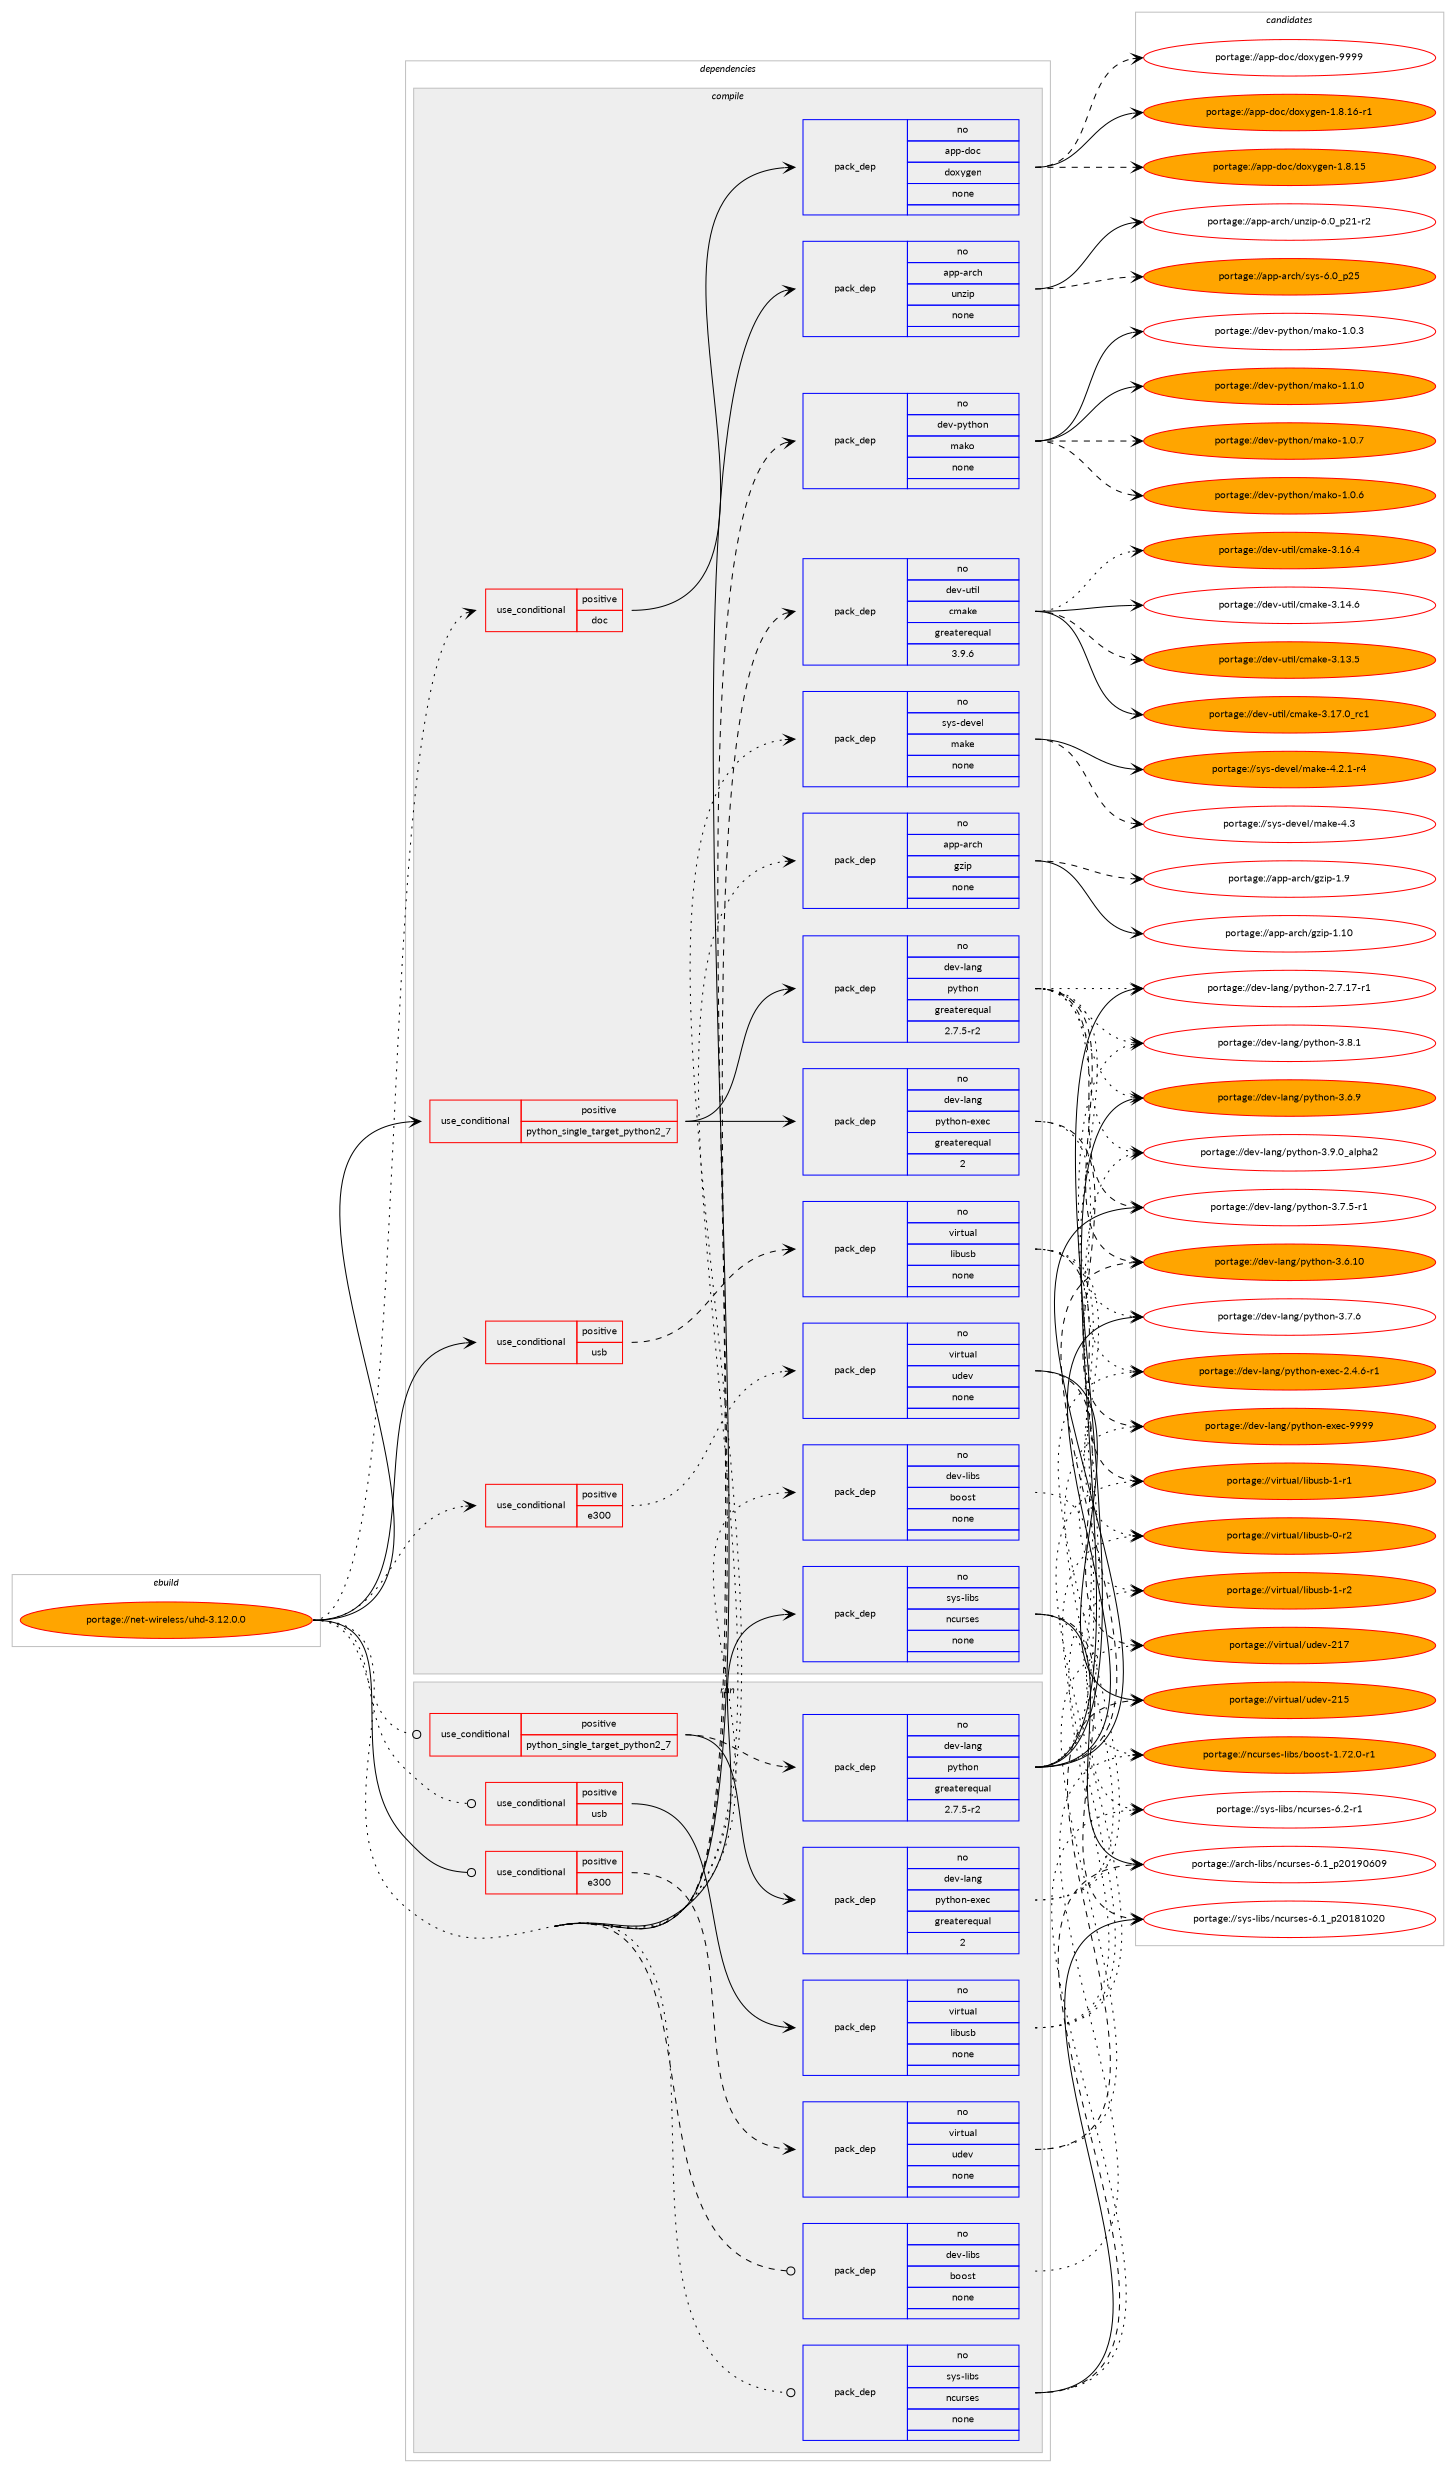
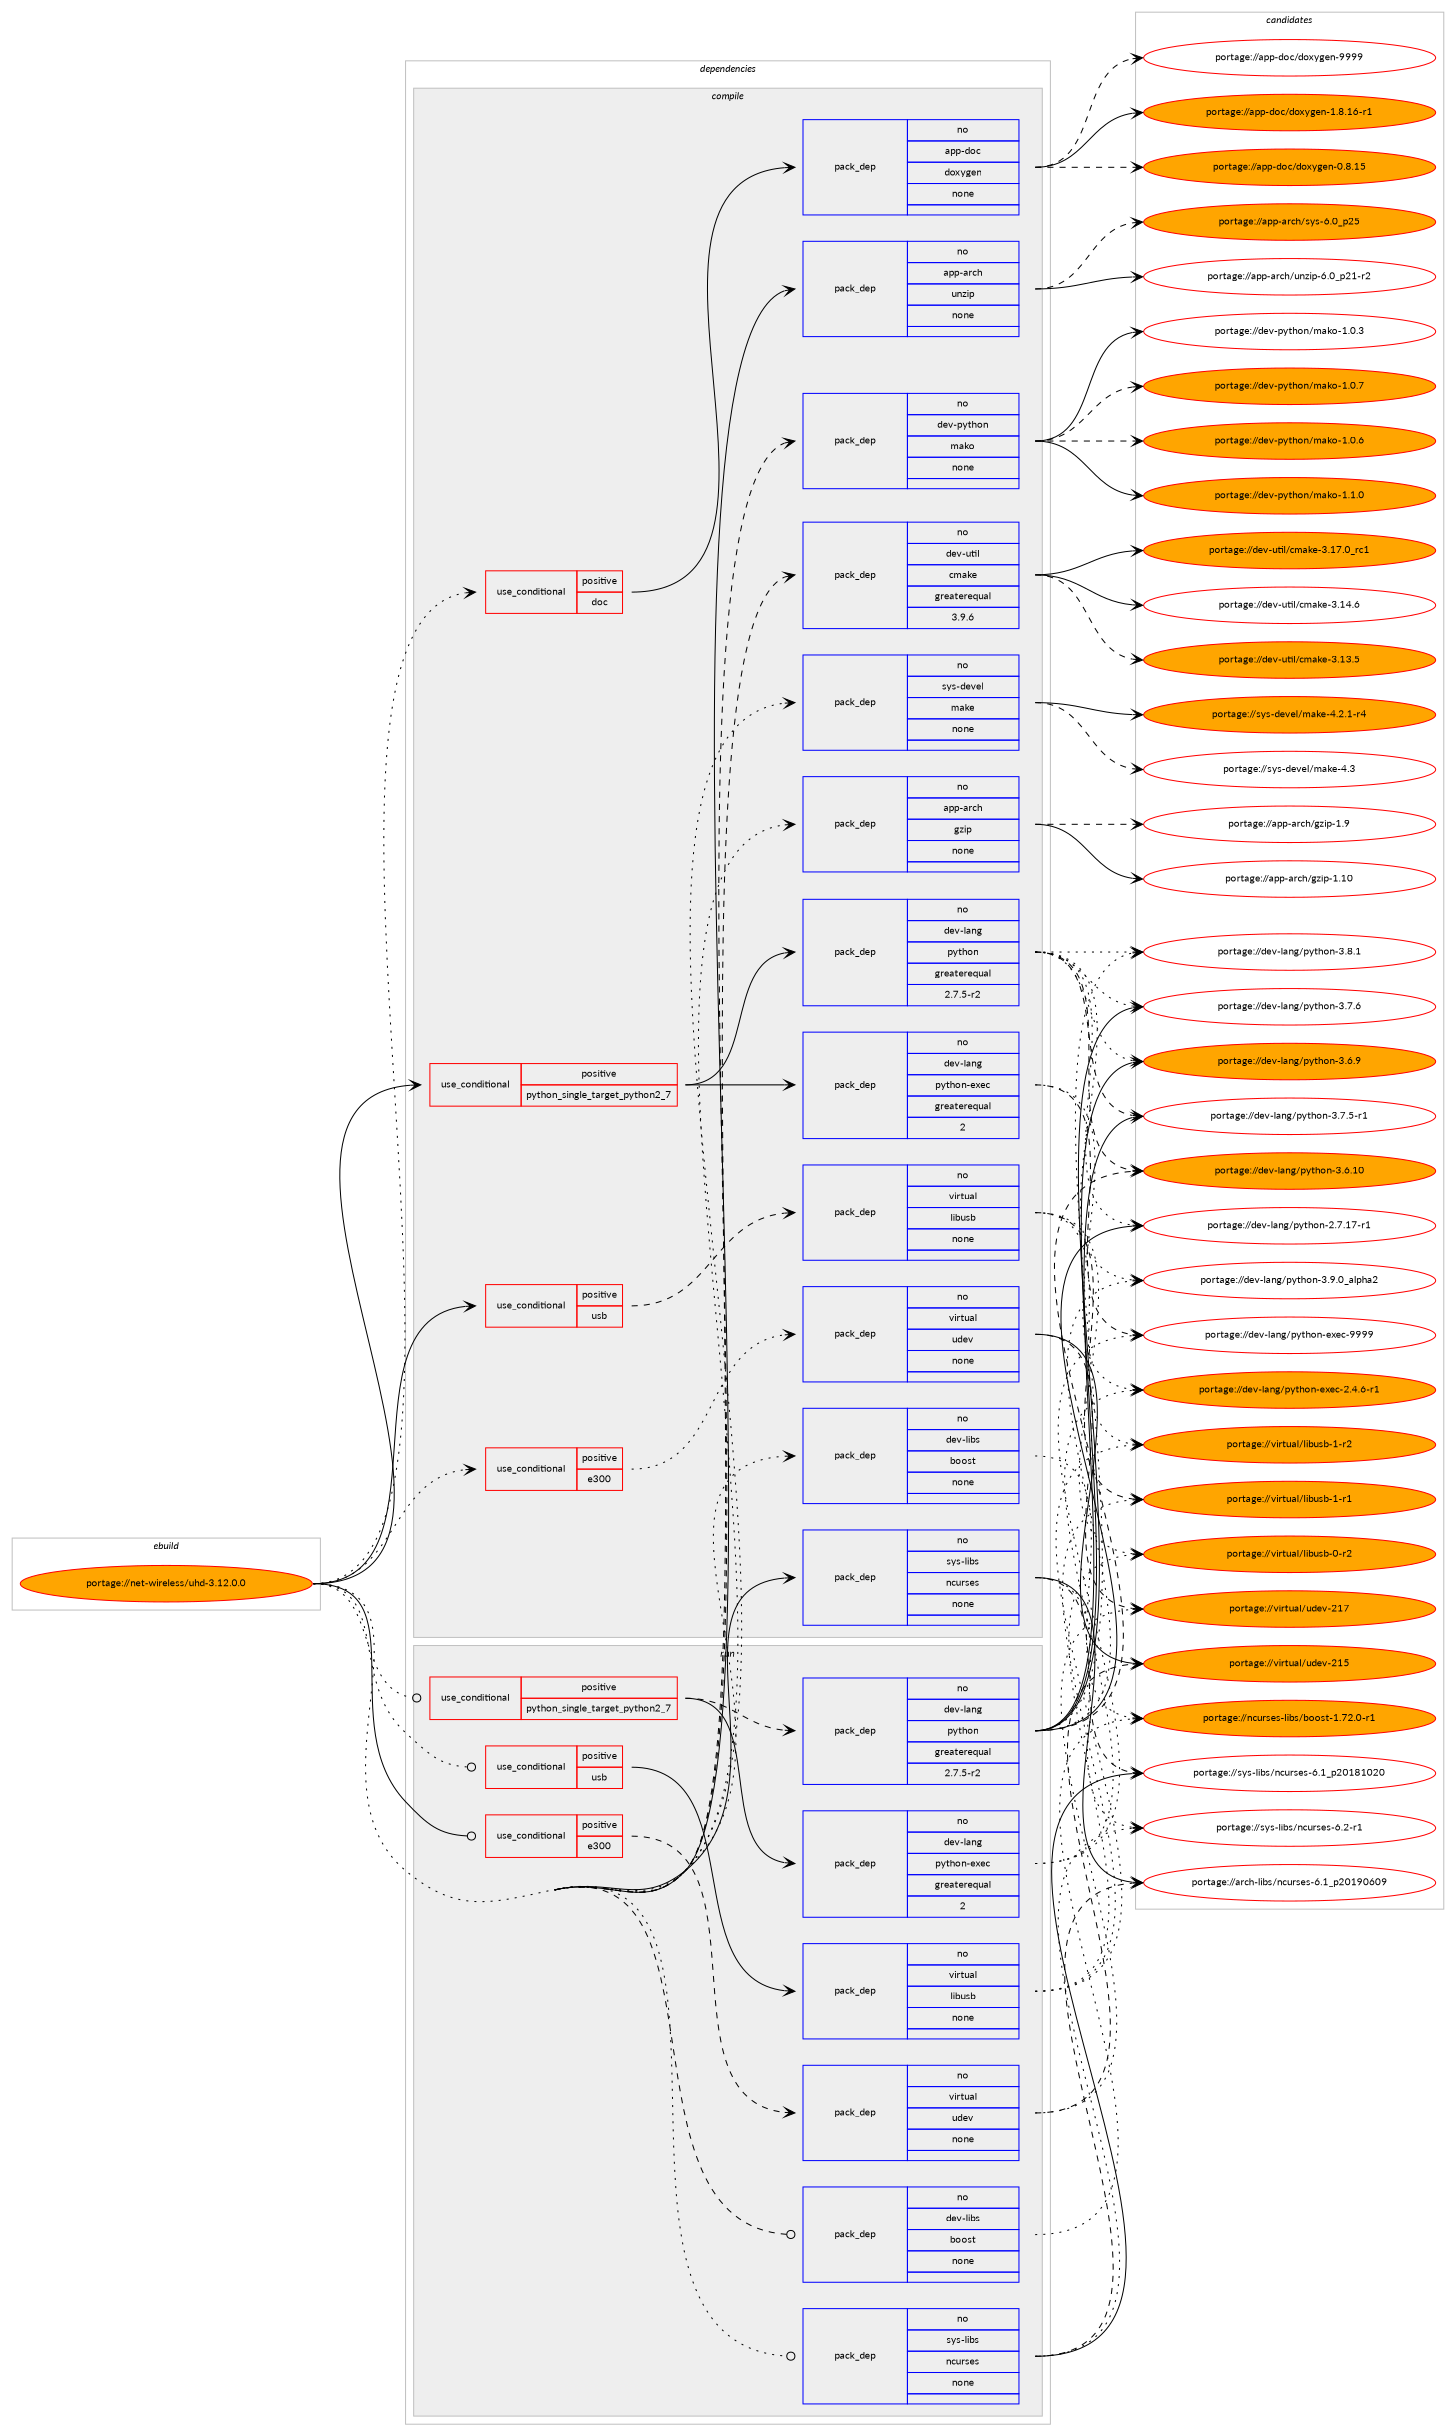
node "portage://app-doc/doxygen-1.8.15": label "portage://app-doc/doxygen-1.8.15" -> "portage://app-doc/doxygen-0.8.15"
node "portage://dev-util/cmake-3.16.4": removed
node "portage://dev-lang/python-exec-9999": fillcolor orange -> white
